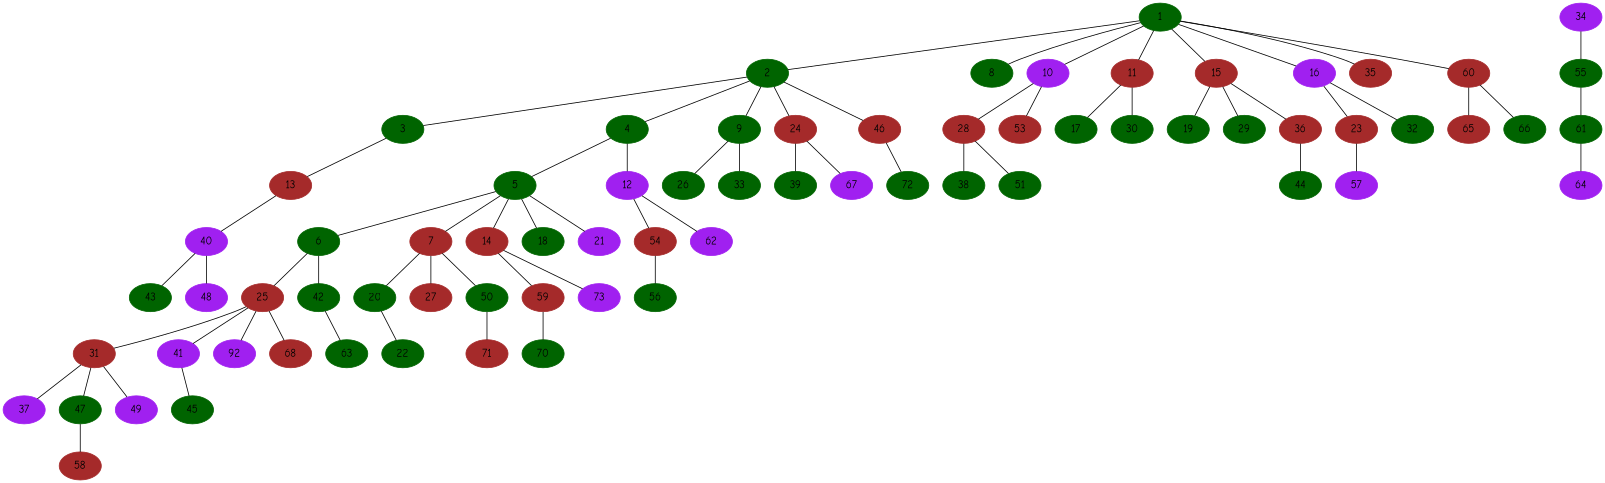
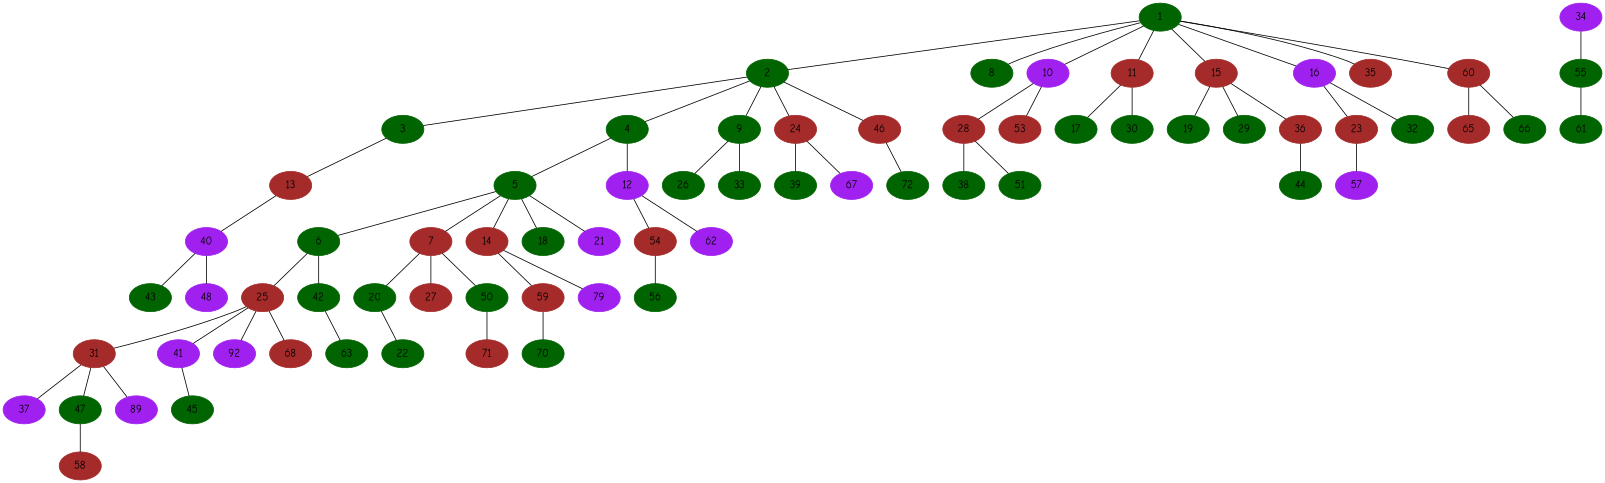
node "64": removed
node "73": label "73" -> "79"
node "49": label "49" -> "89"
